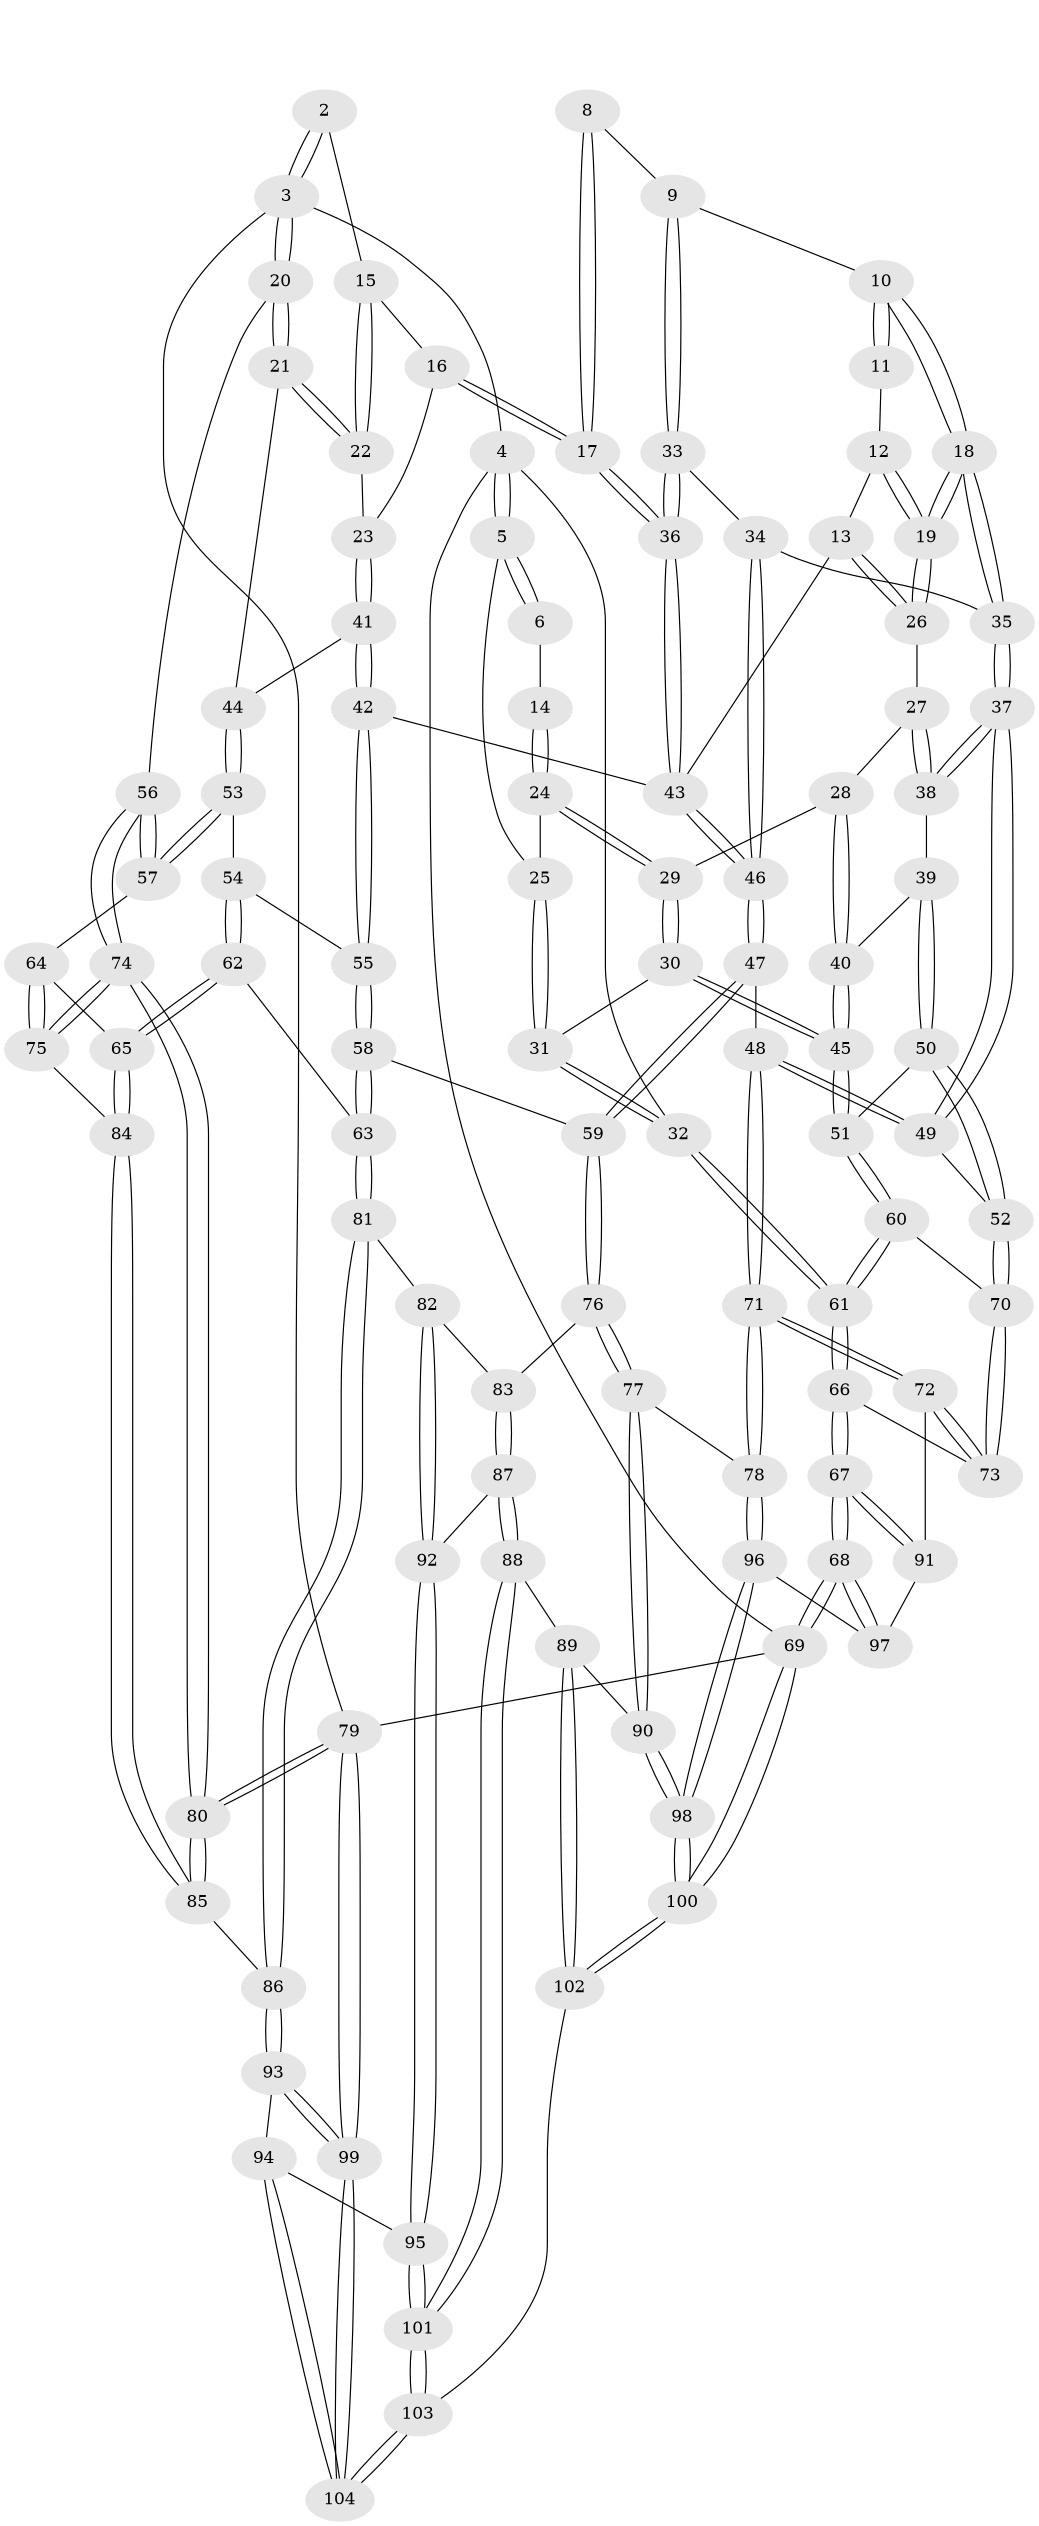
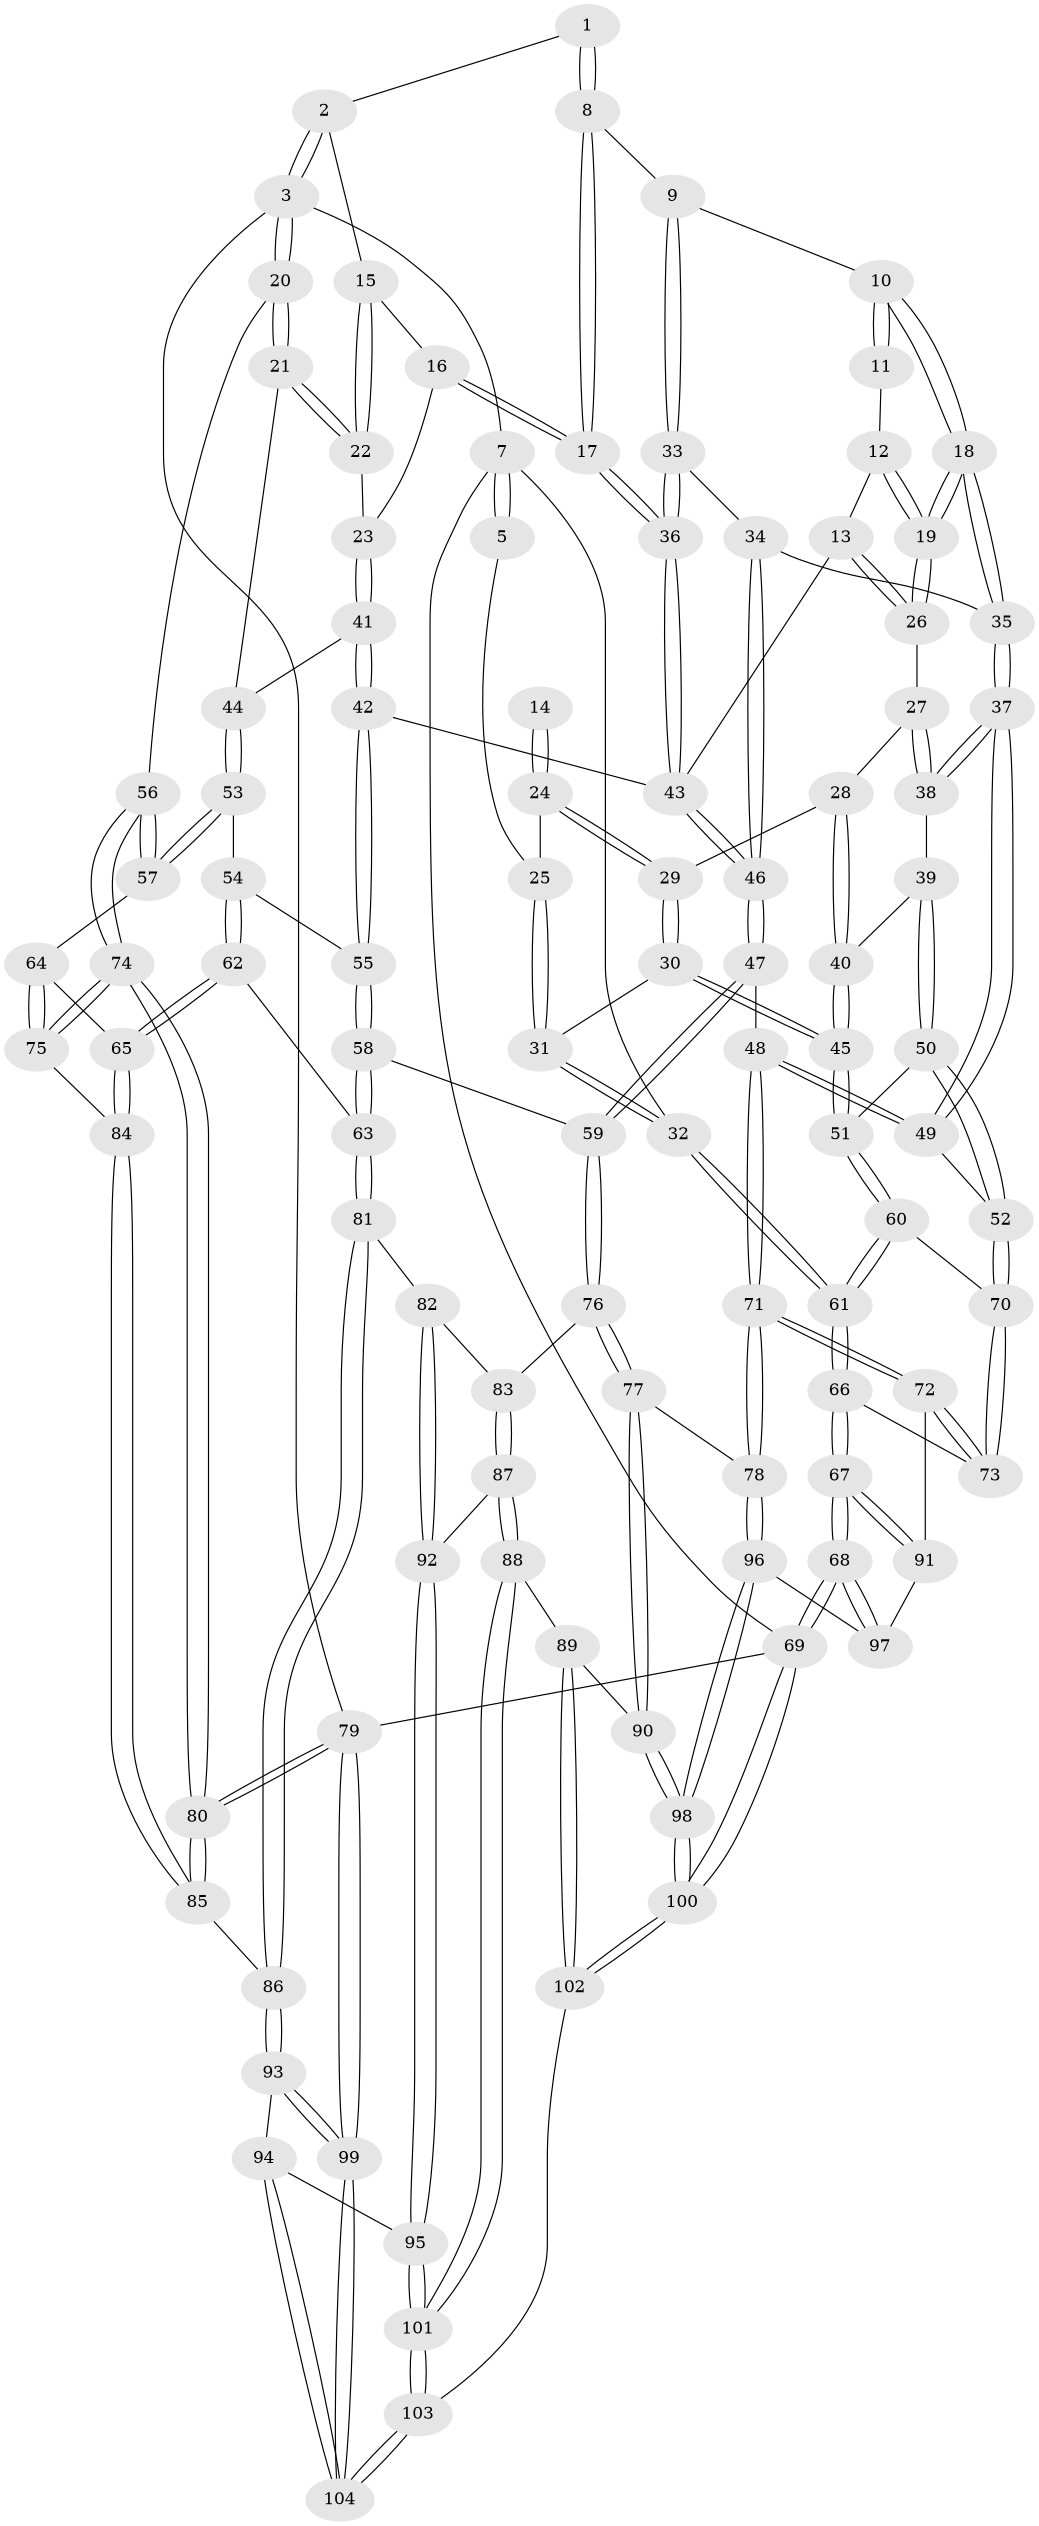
node "1": added
node "4": label "4" -> "7"
node "6": removed
